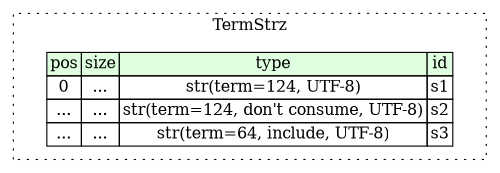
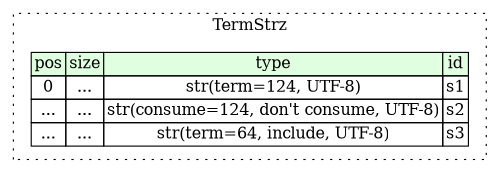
node "pos": text "str(term=124, don't consume, UTF-8)" -> "str(consume=124, don't consume, UTF-8)"
